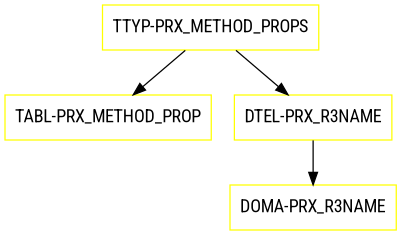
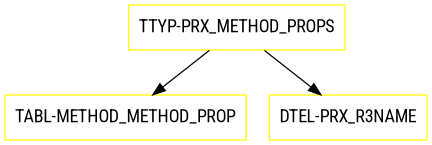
node "TABL-PRX_METHOD_PROP": label "TABL-PRX_METHOD_PROP" -> "TABL-METHOD_METHOD_PROP"
node "DOMA-PRX_R3NAME": removed
